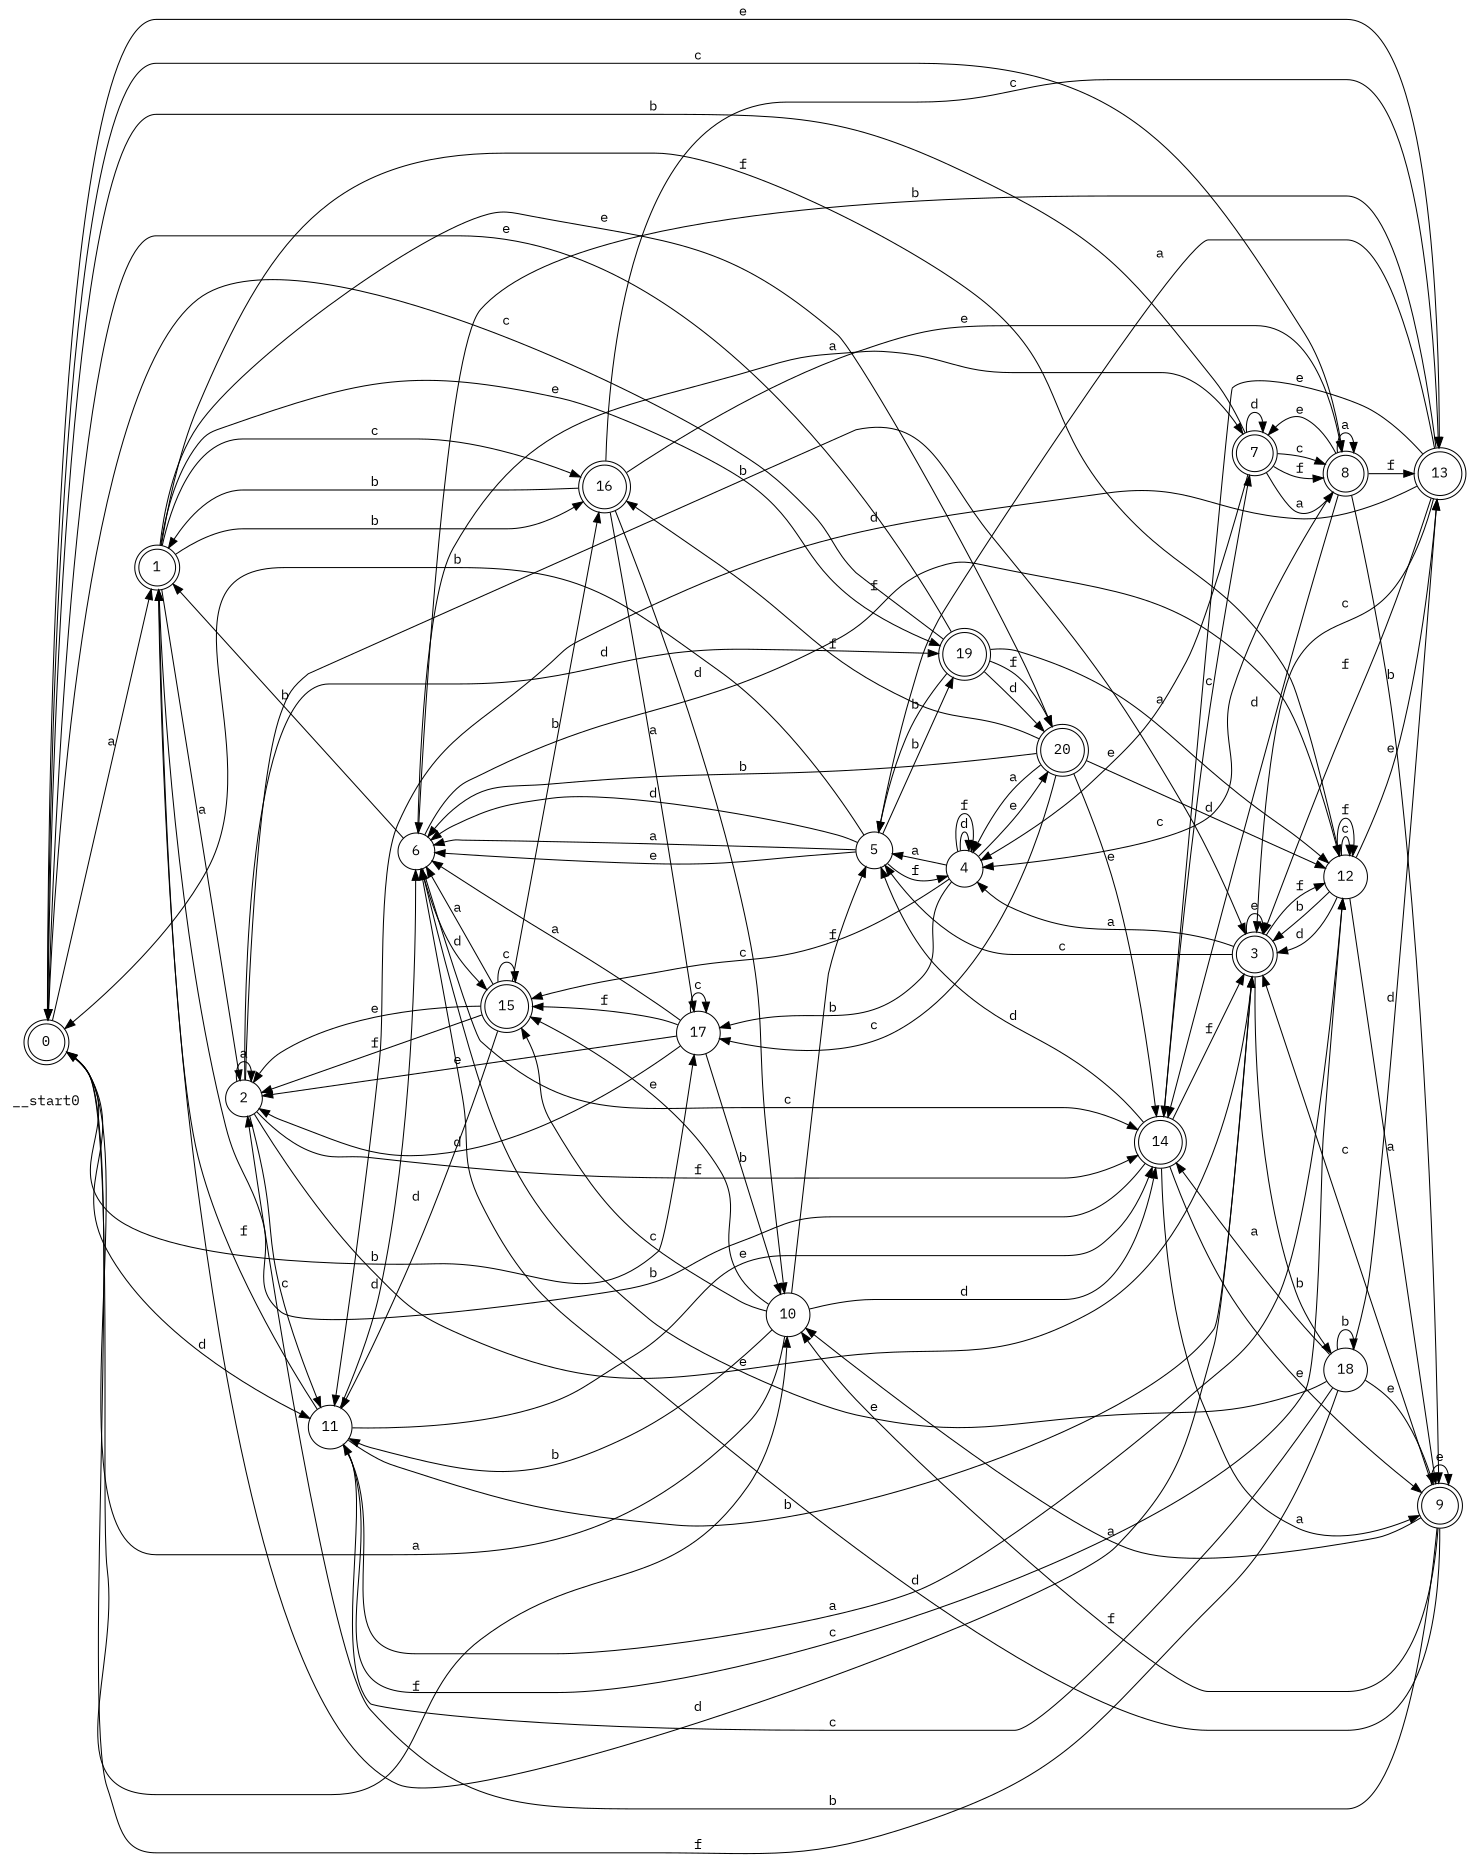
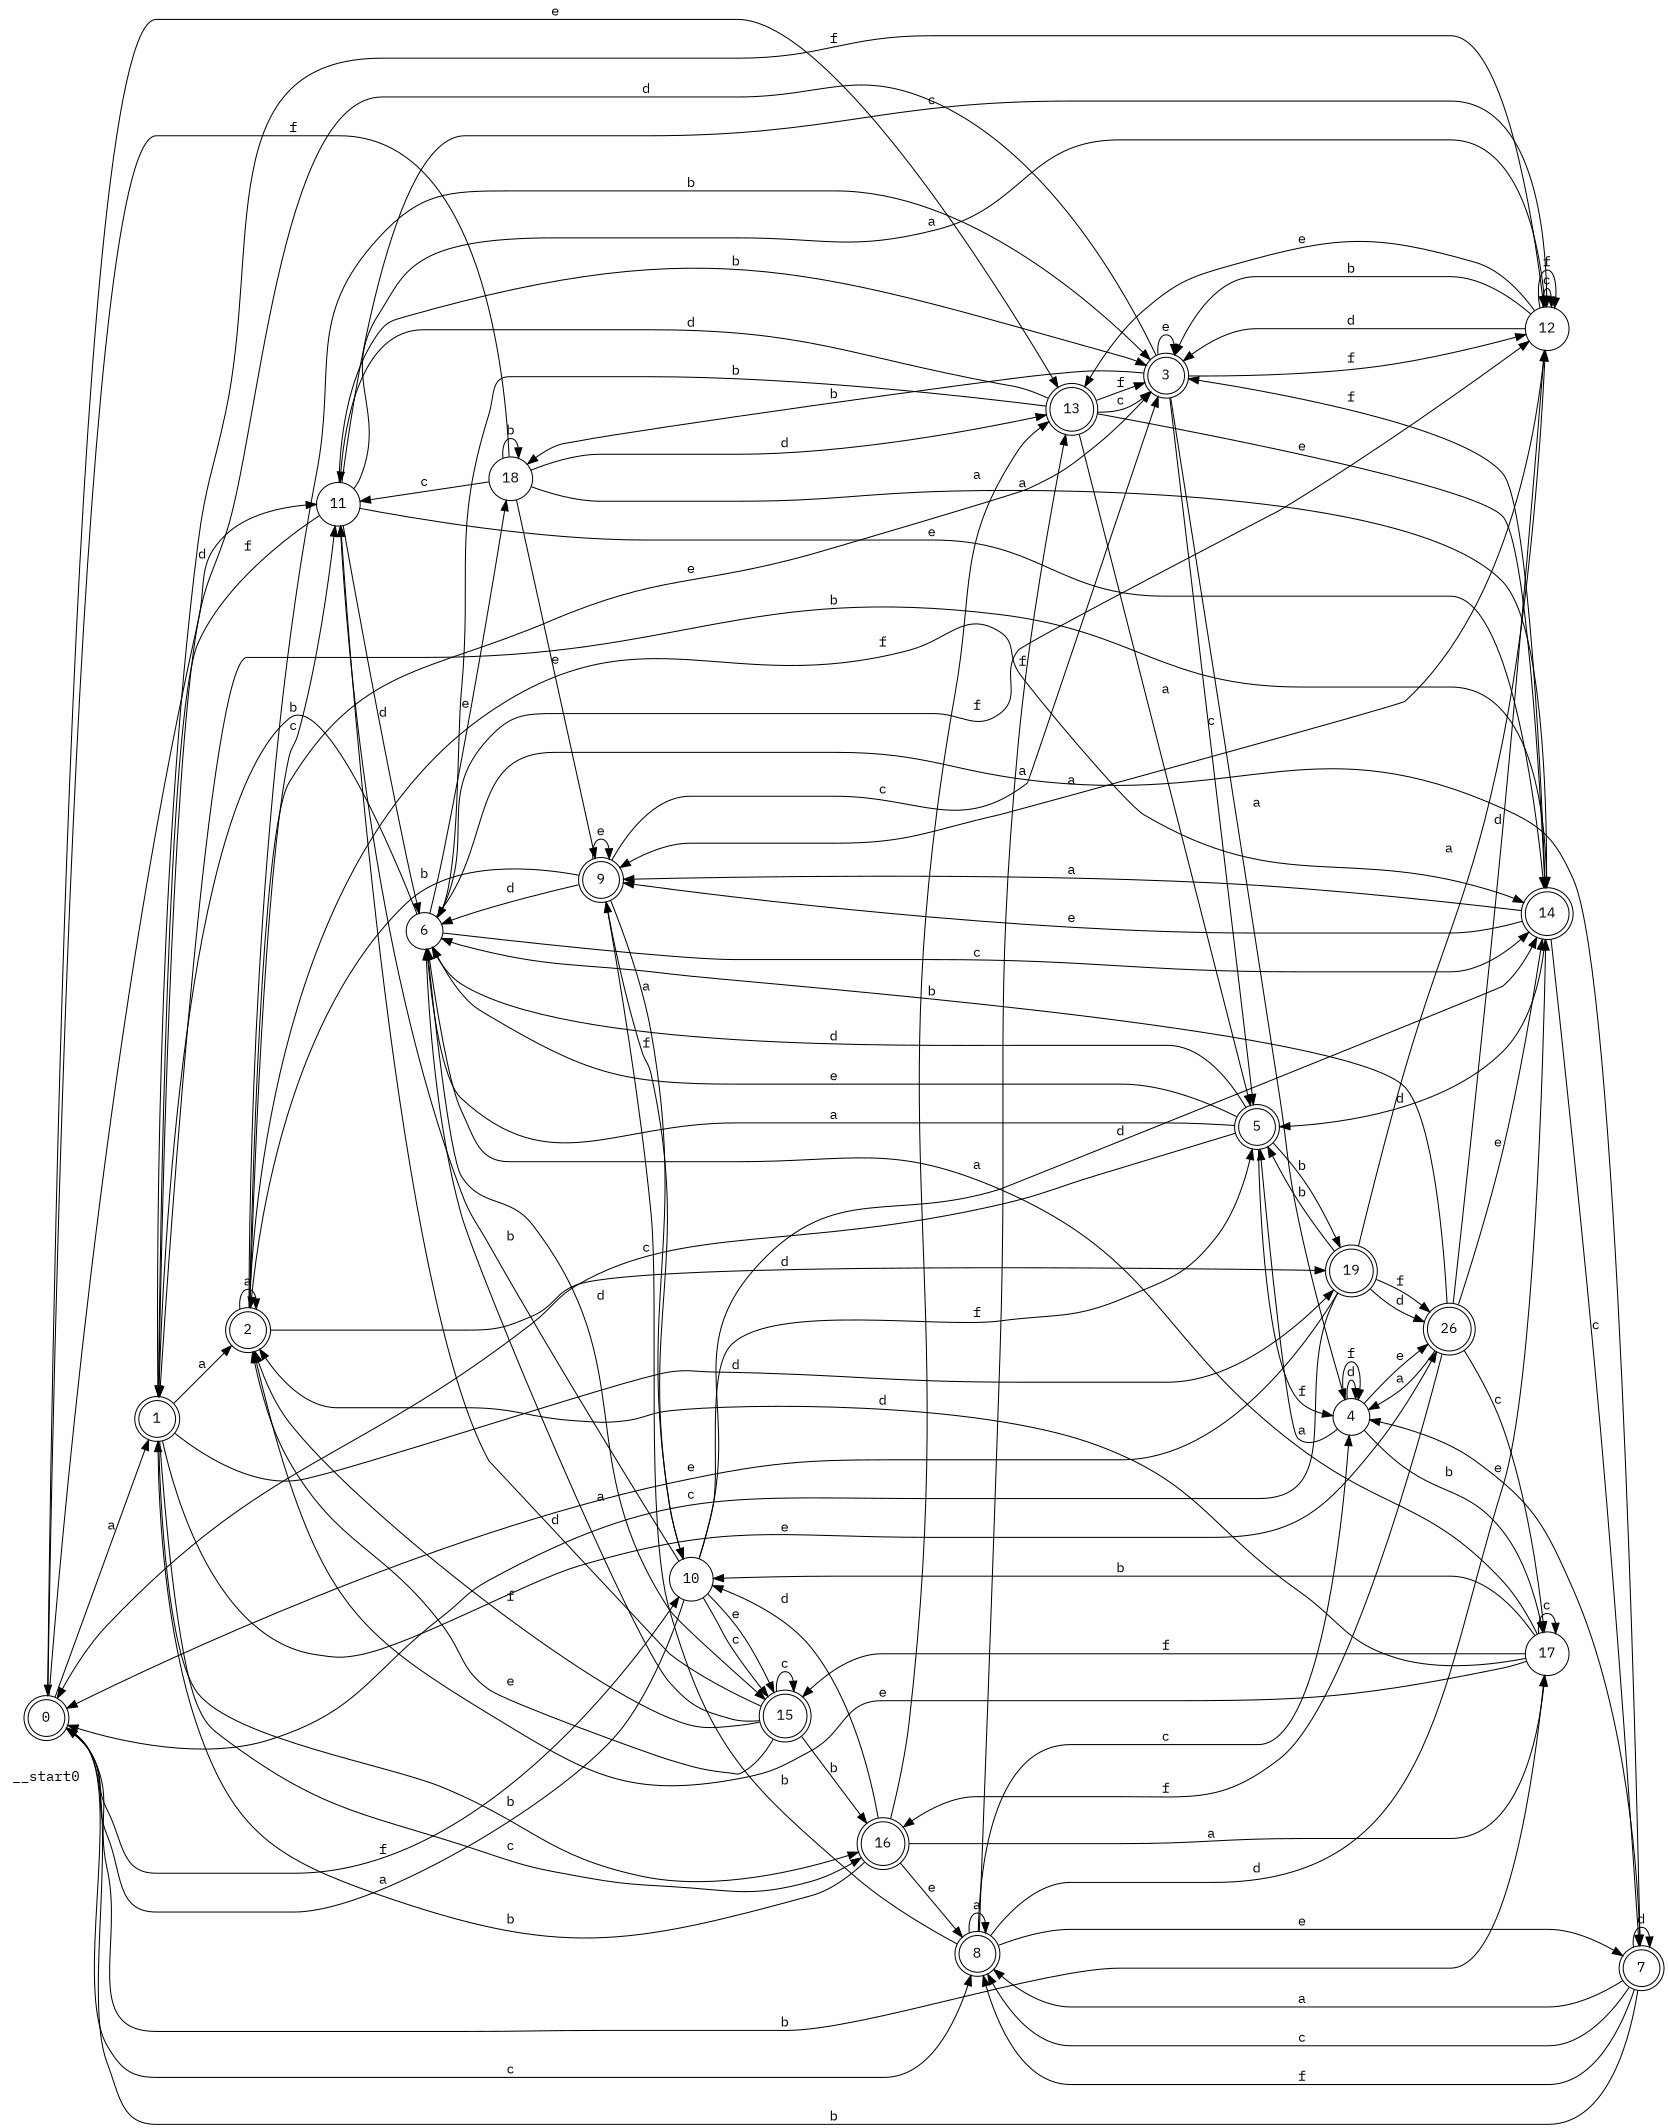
edge "16" -> "13": label "c" -> "a"
edge "1" -> "19": label "e" -> "d"
edge "5" -> "0": label "b" -> "c"
node "20": label "20" -> "26"
node "5": shape circle -> doublecircle
edge "4" -> "15": removed, label "c"
node "2": shape circle -> doublecircle
edge "18" -> "6": reversed
